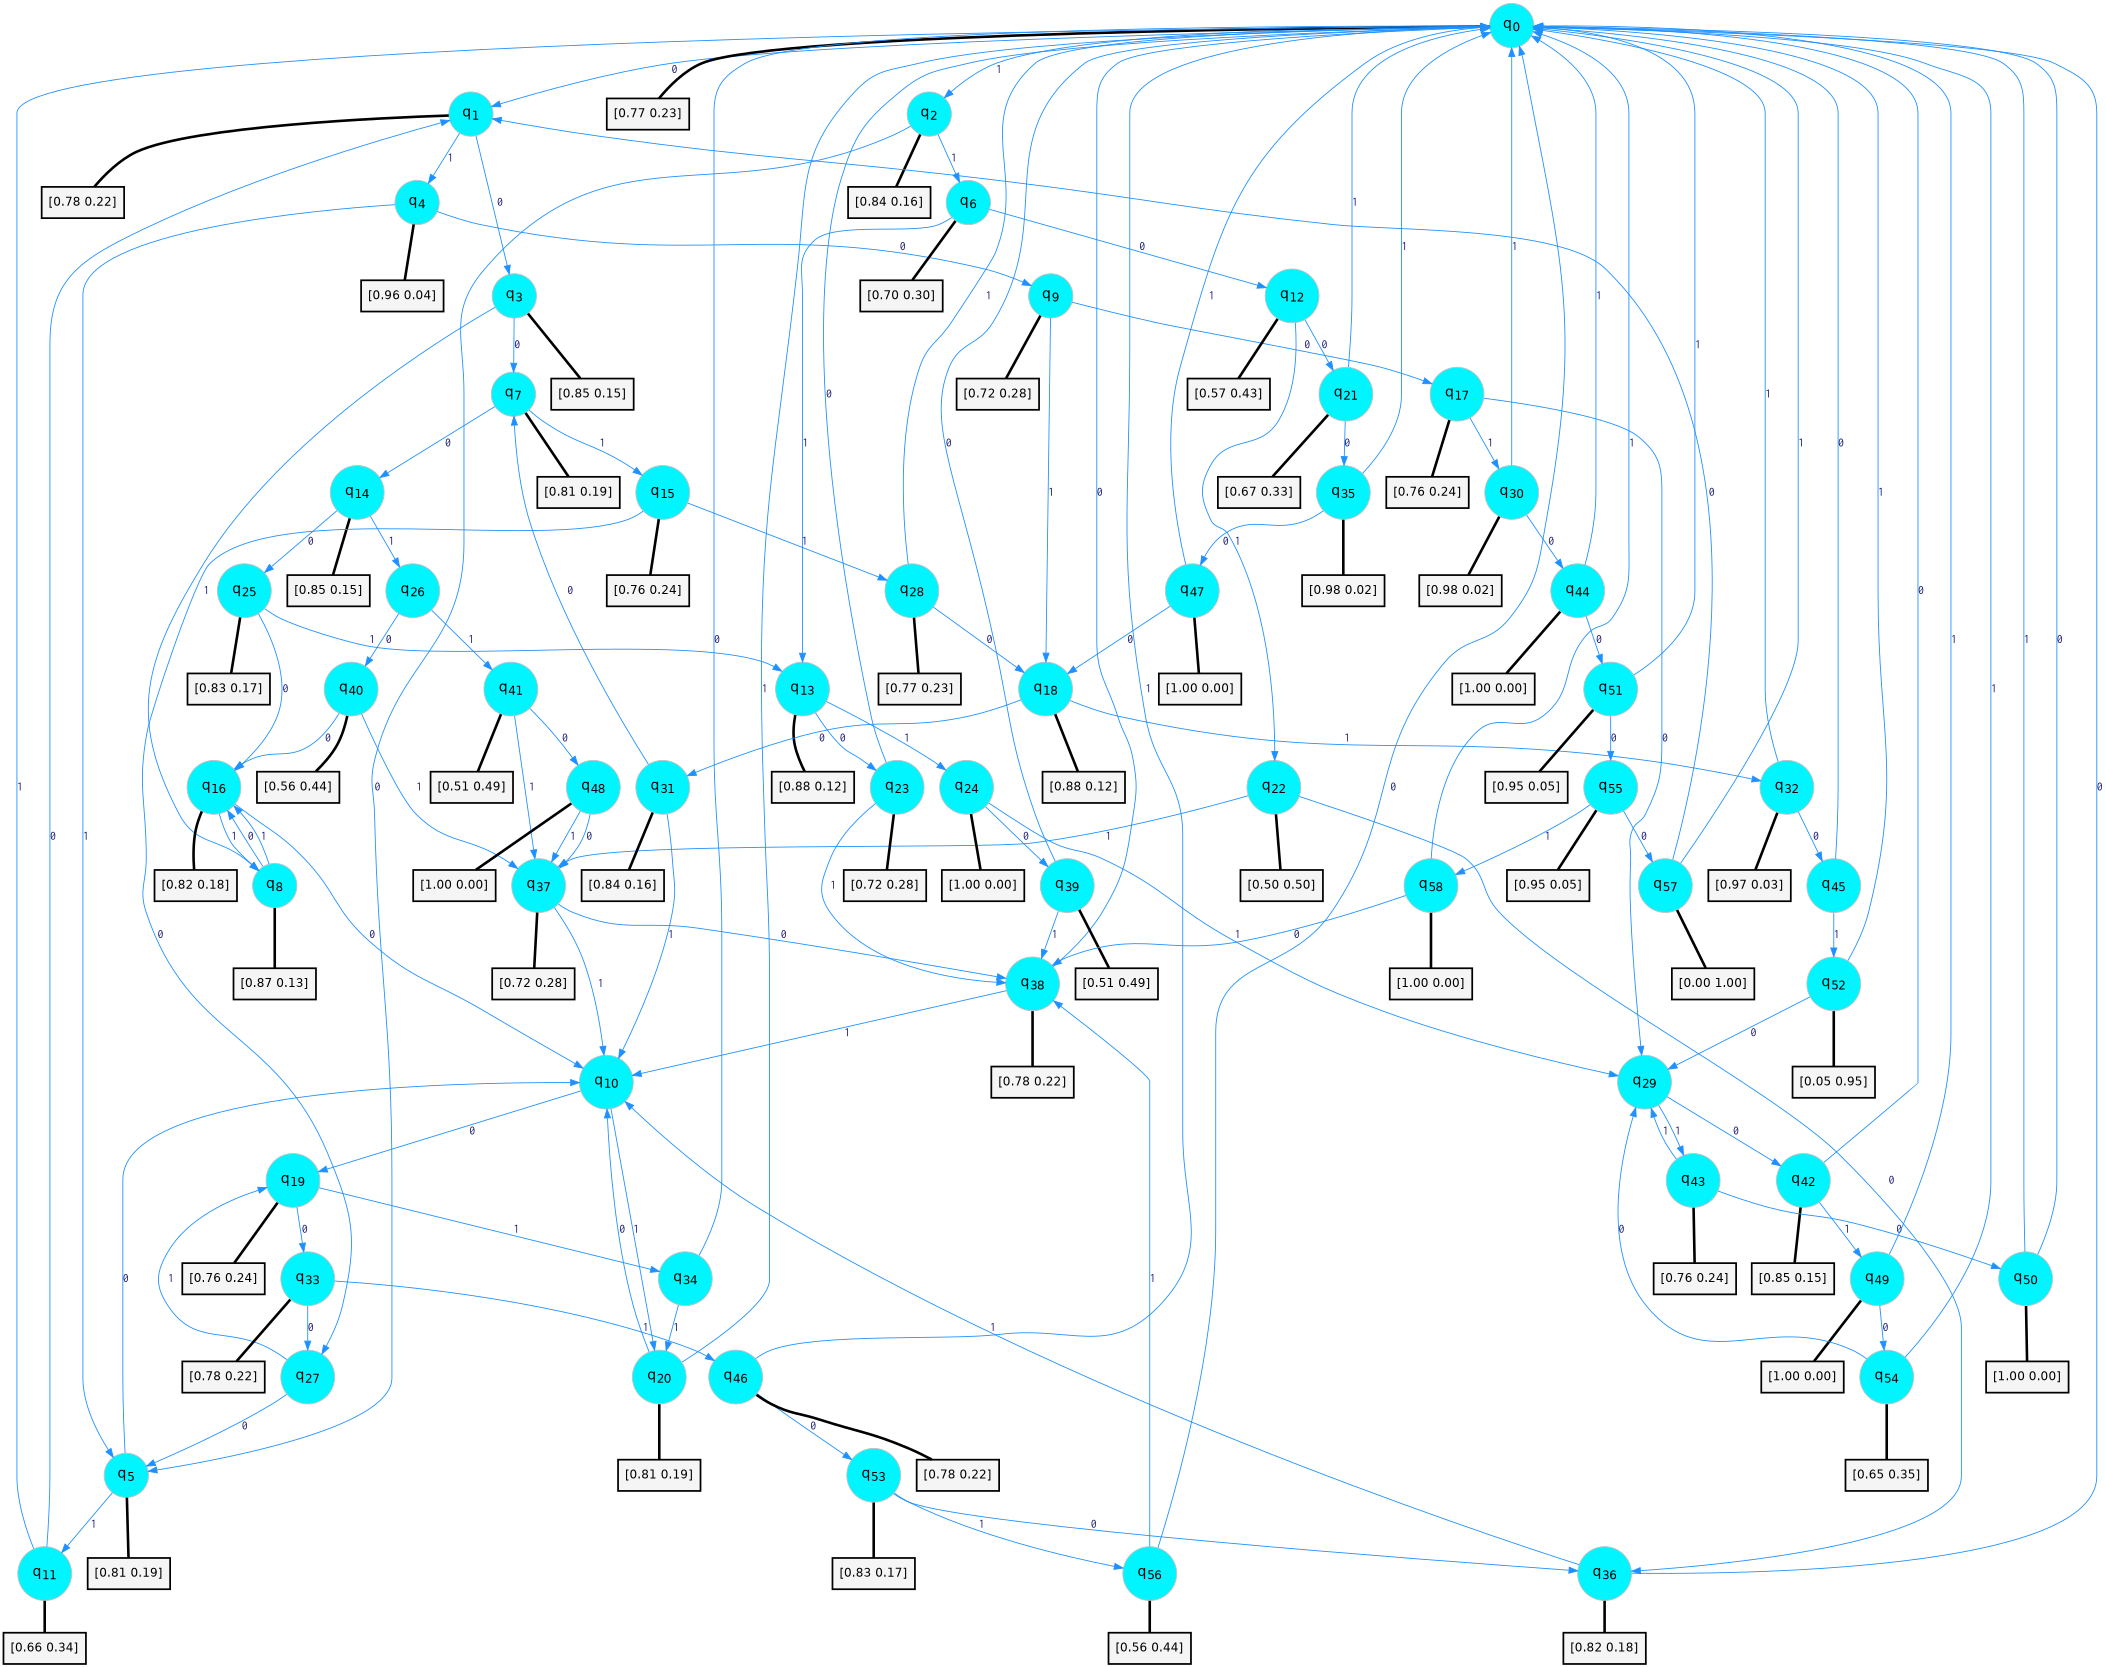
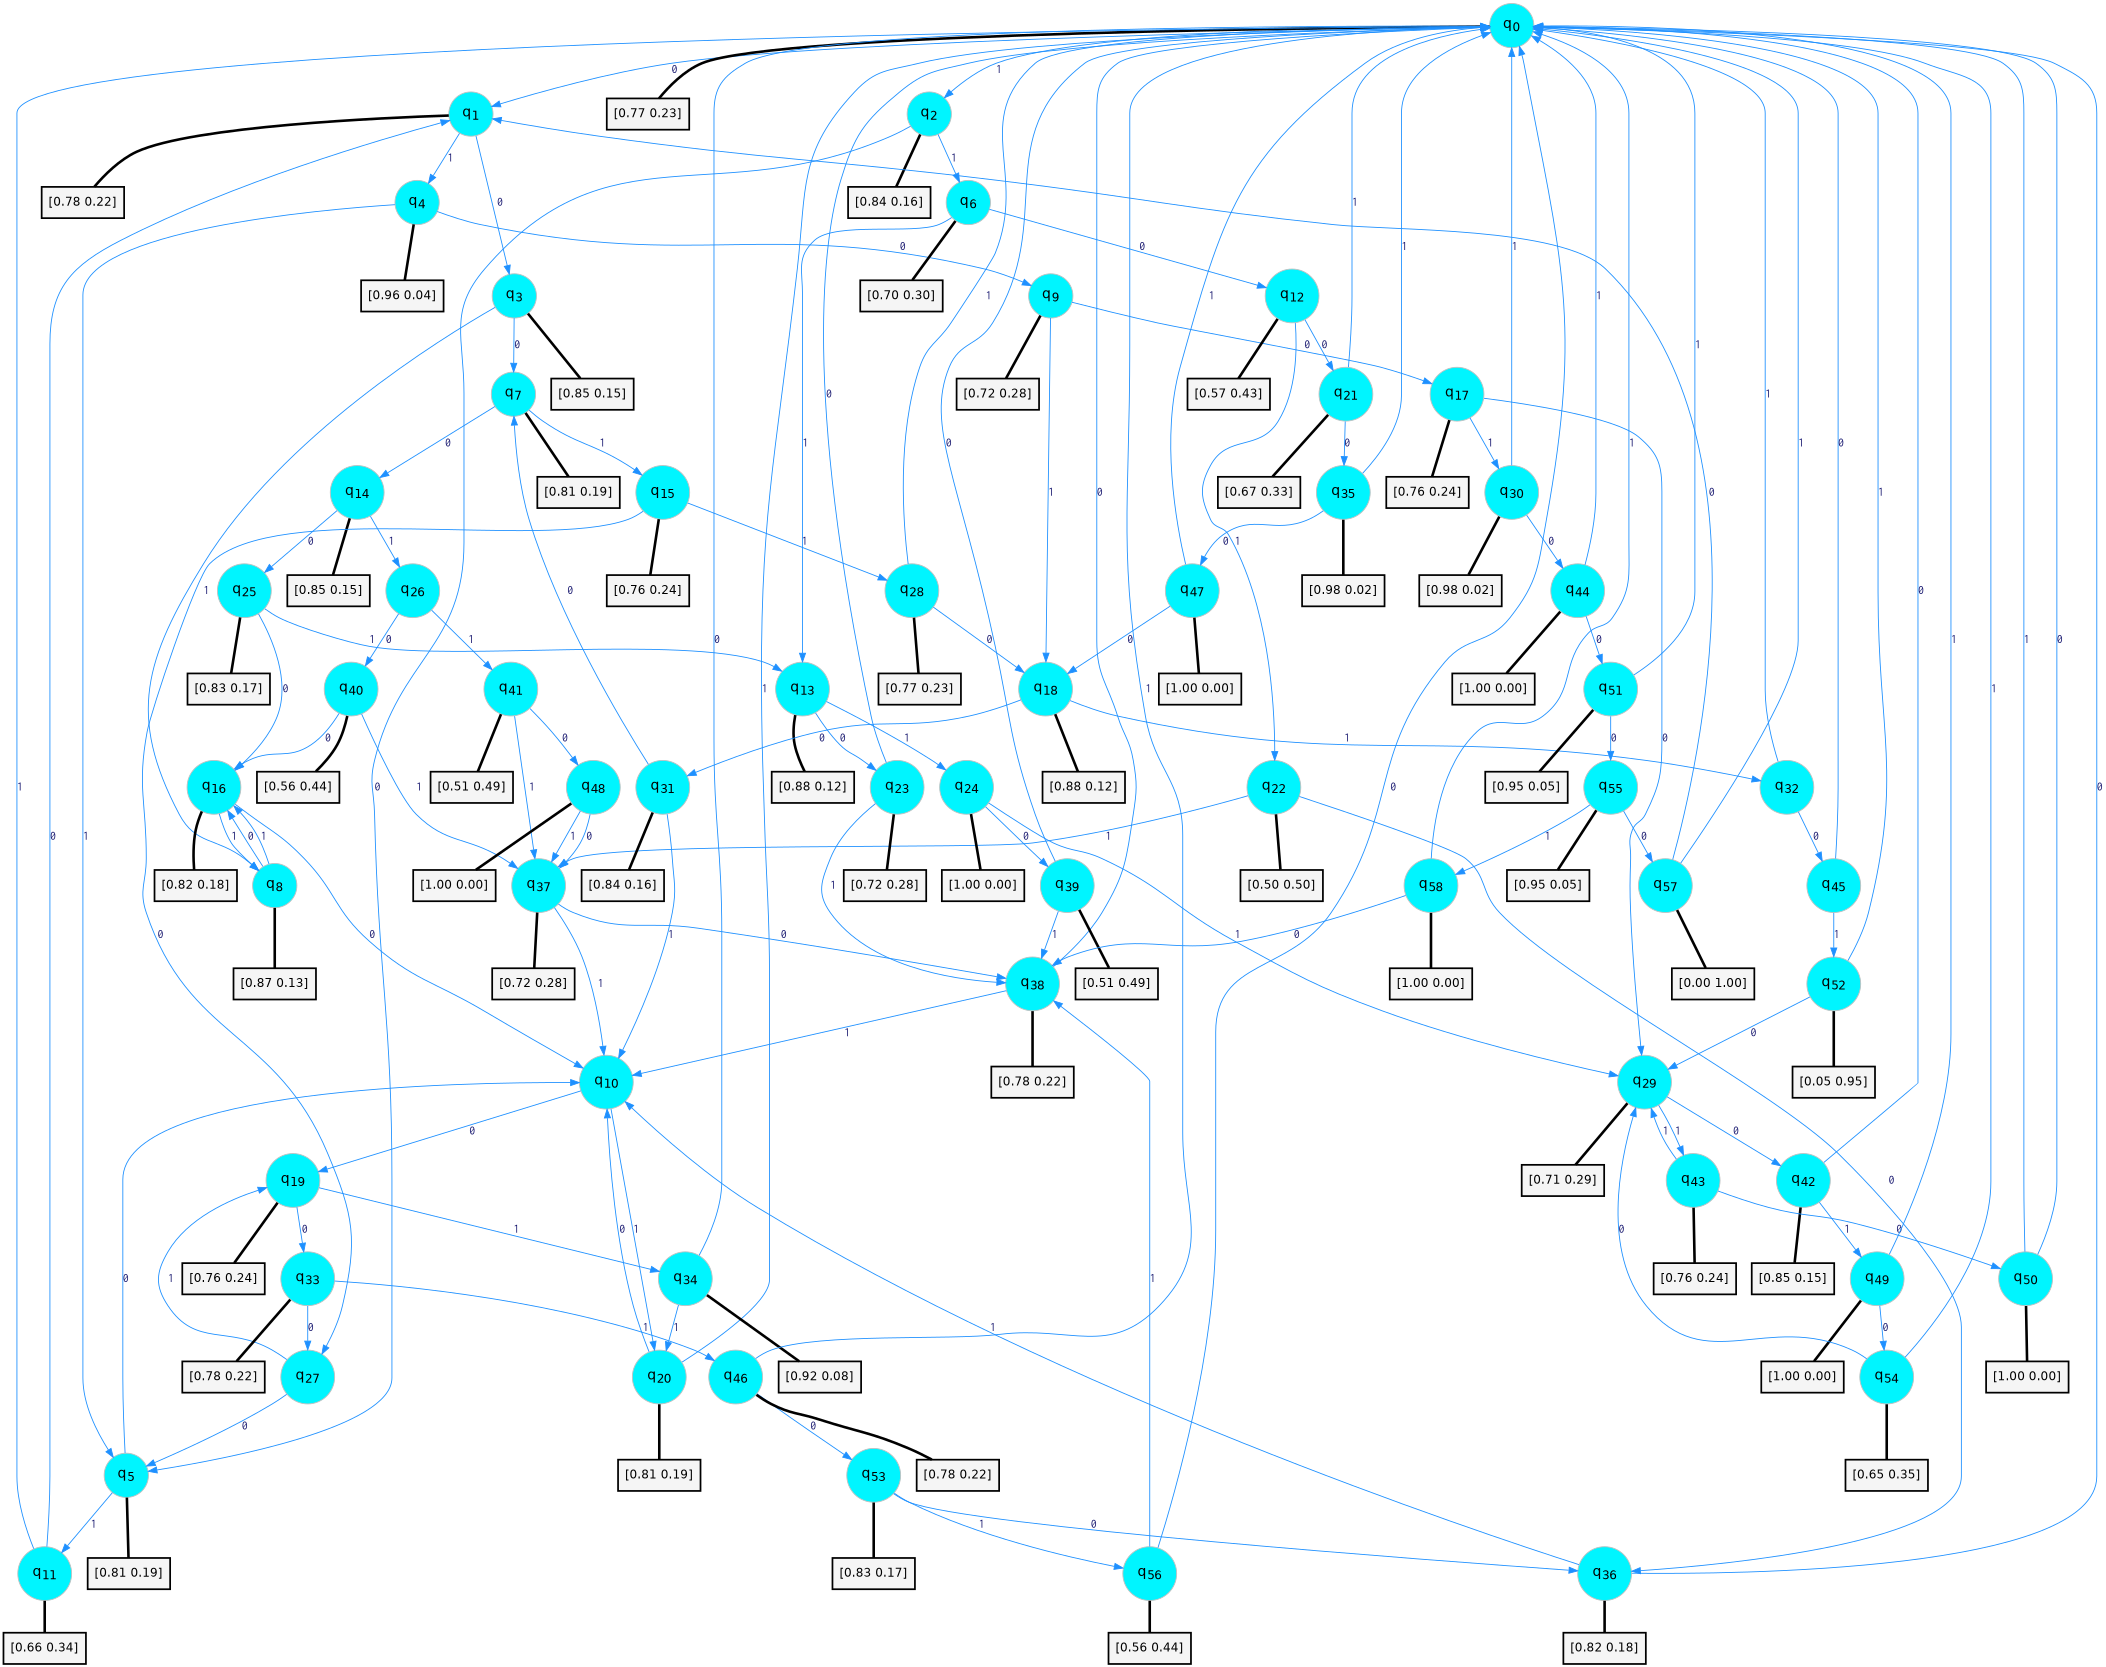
node "[0.97 0.03]": removed
node "[0.71 0.29]": added
node "[0.92 0.08]": added
